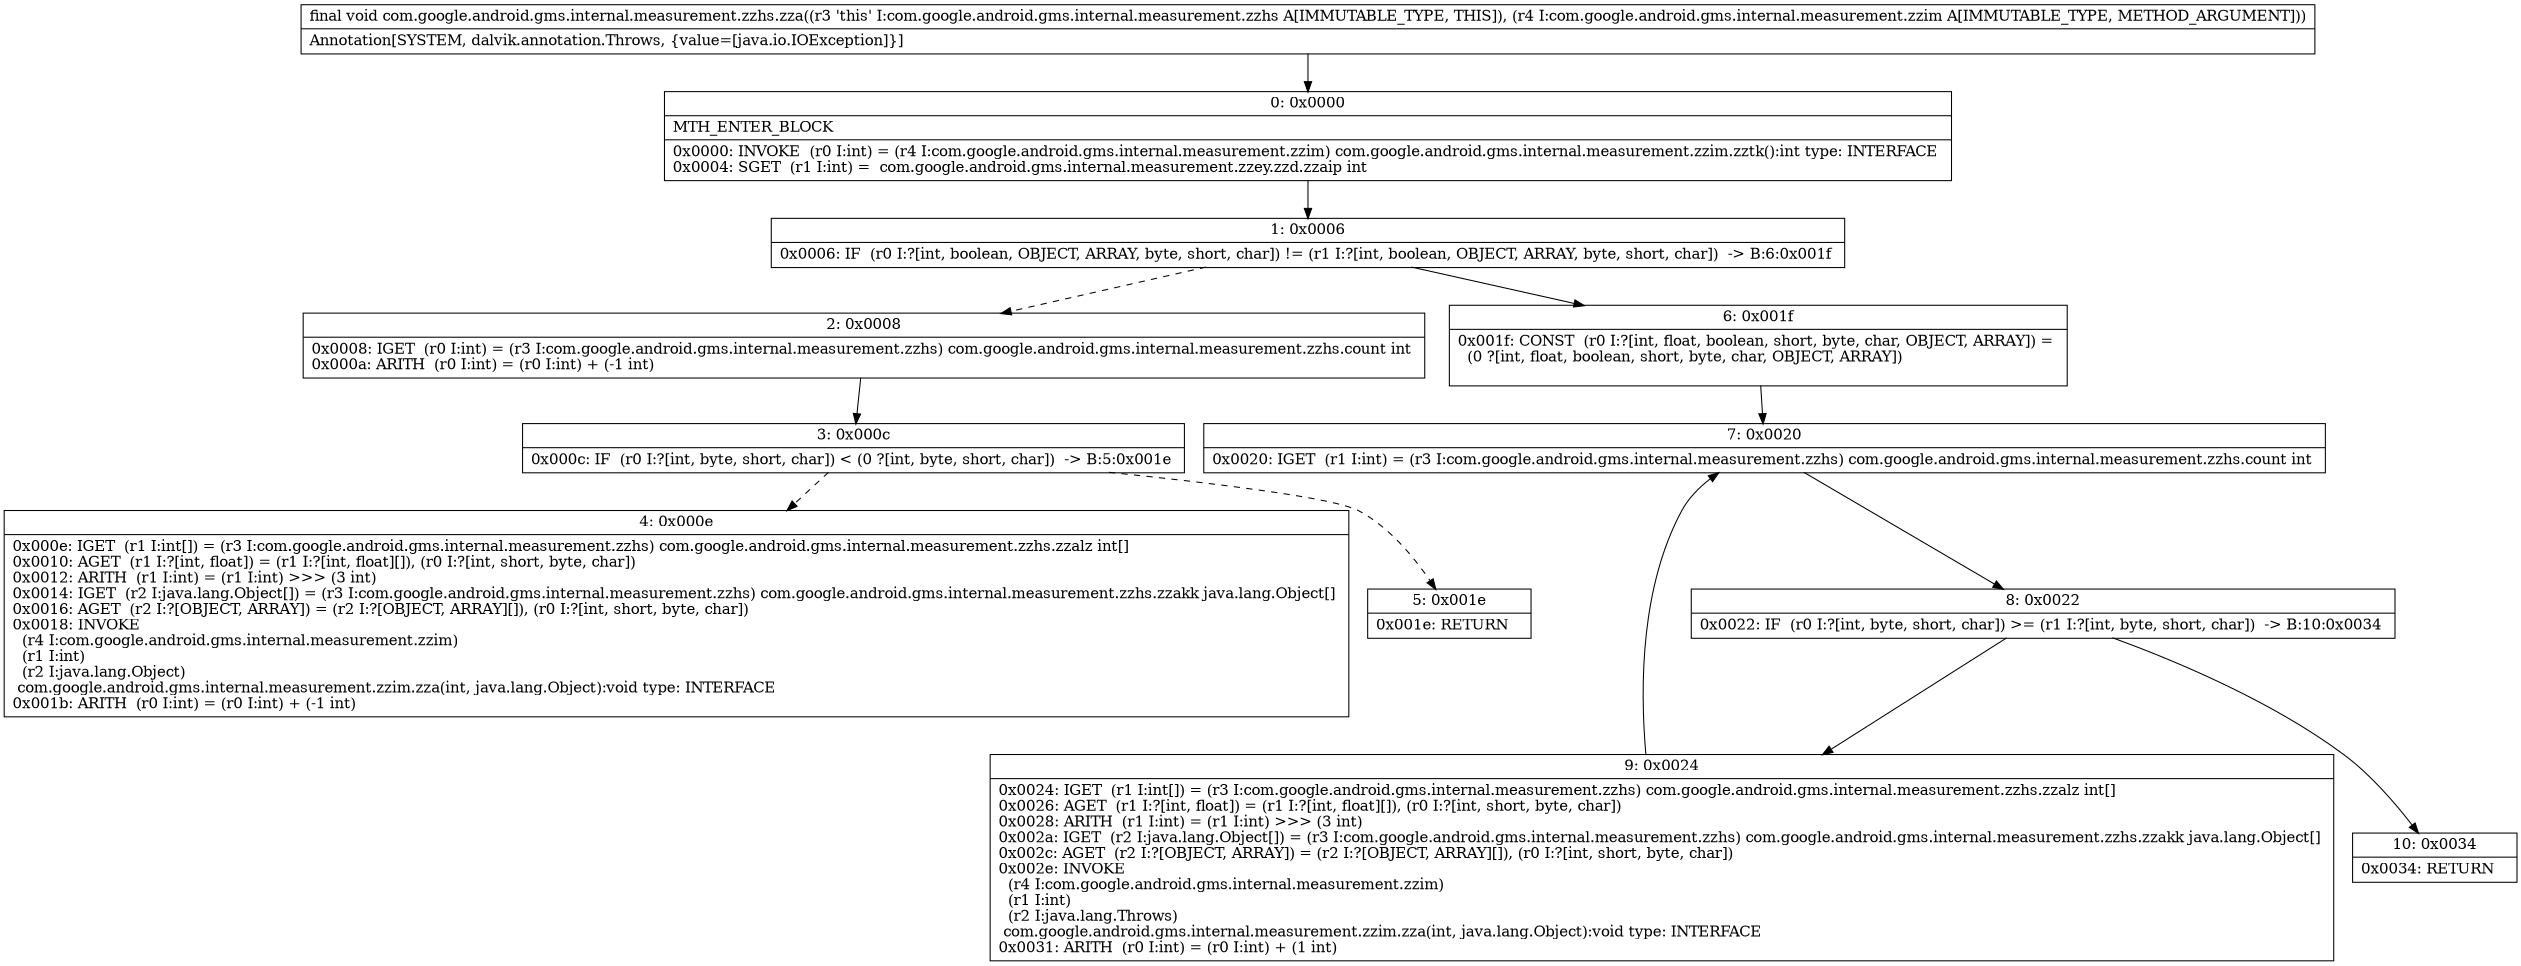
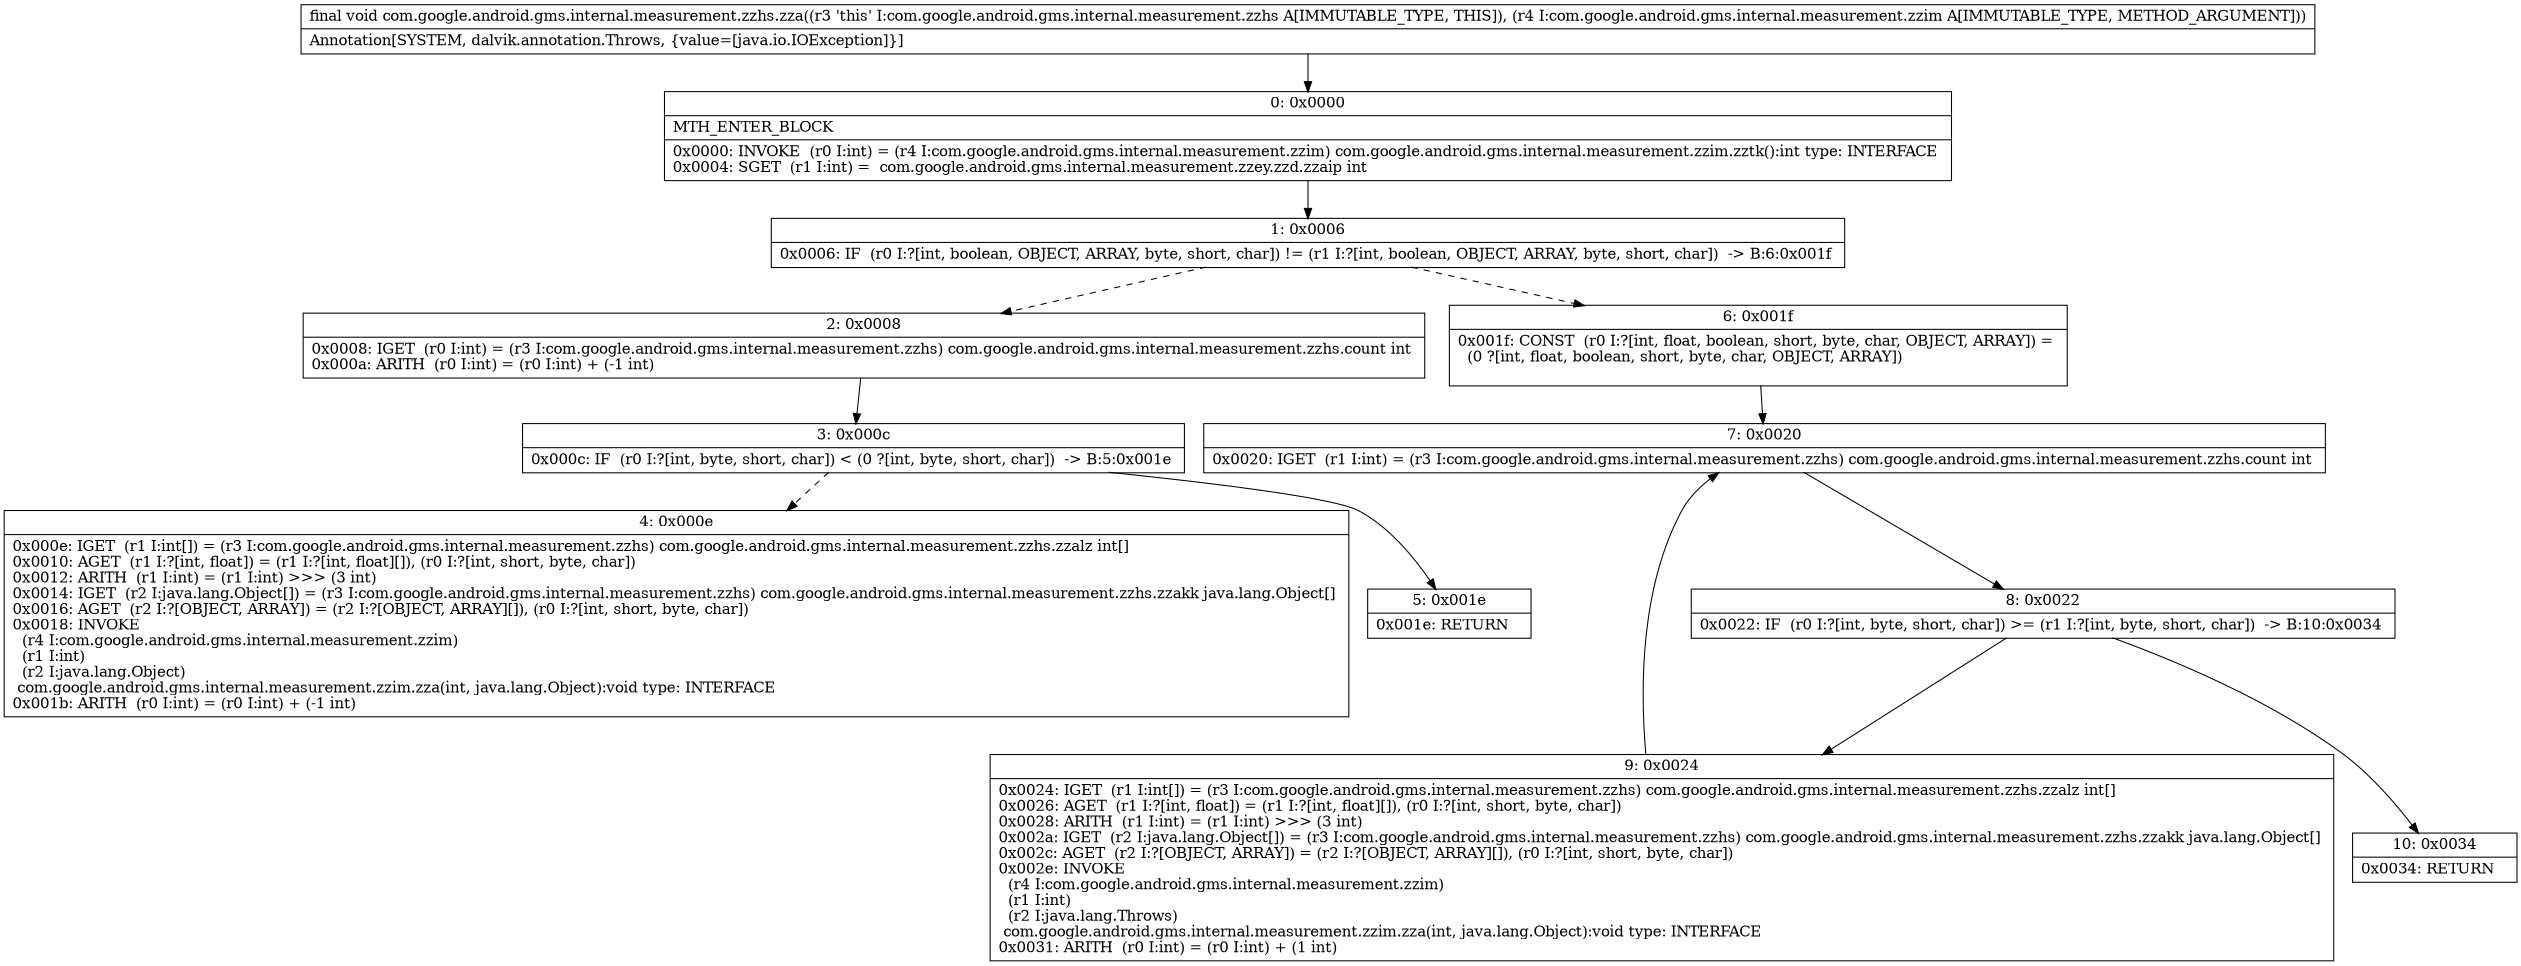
edge "1: 0x0006" -> "6: 0x001f": style solid -> dashed
edge "3: 0x000c" -> "5: 0x001e": style dashed -> solid
